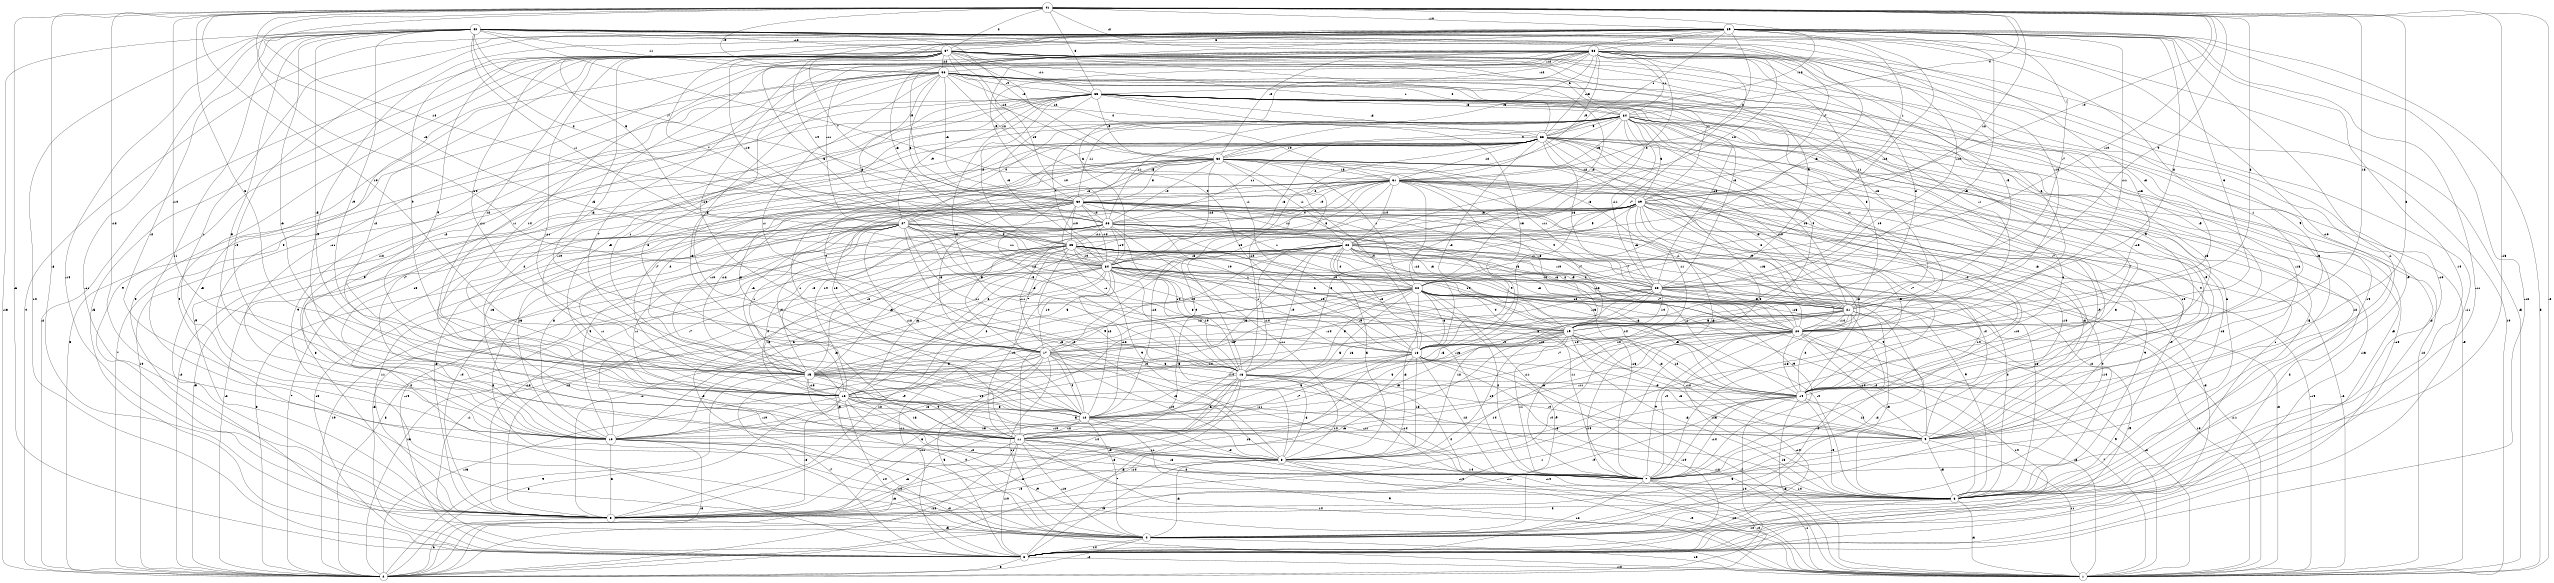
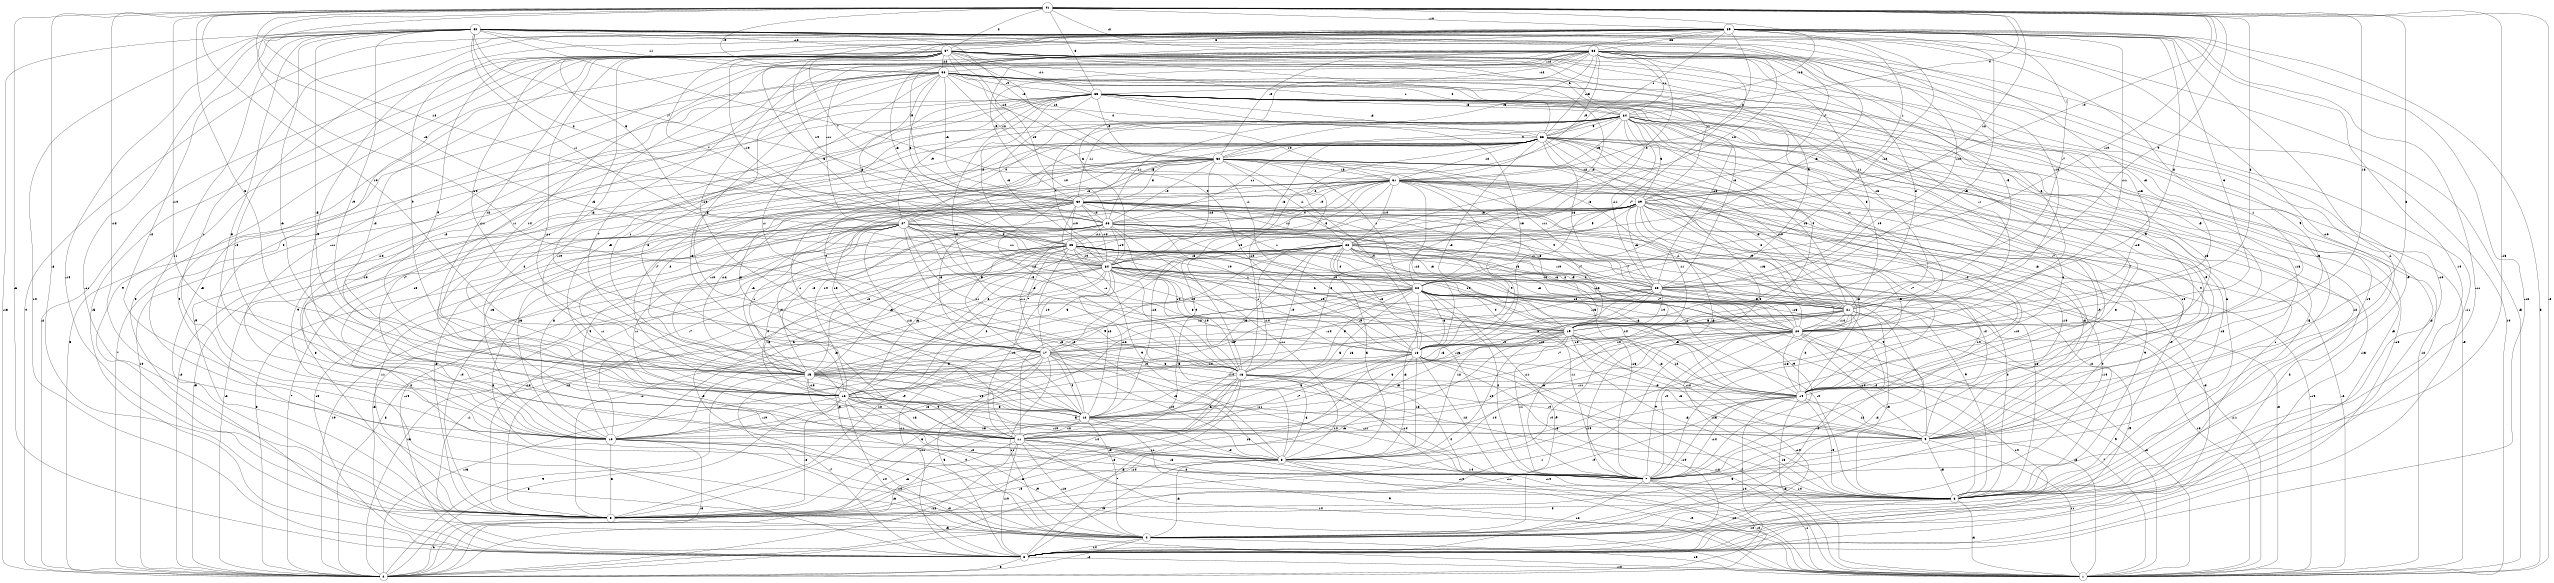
edge "34" -- "10": label "9" -> "10"
